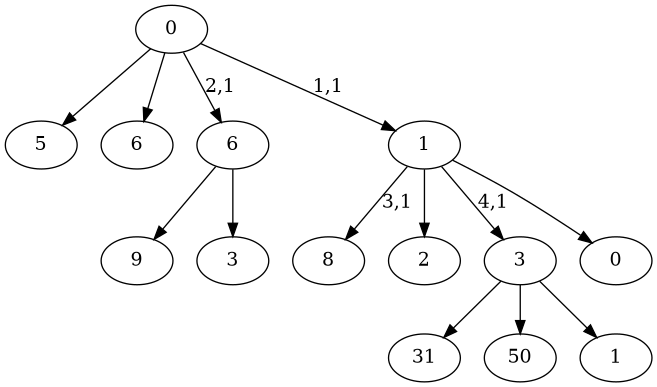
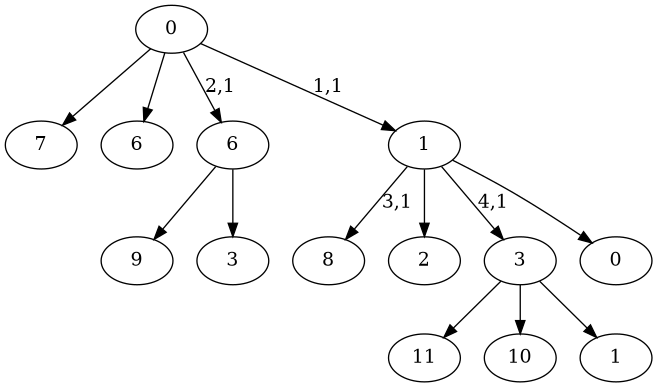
node "5": label "5" -> "7"
node "31": label "31" -> "11"
node "50": label "50" -> "10"
